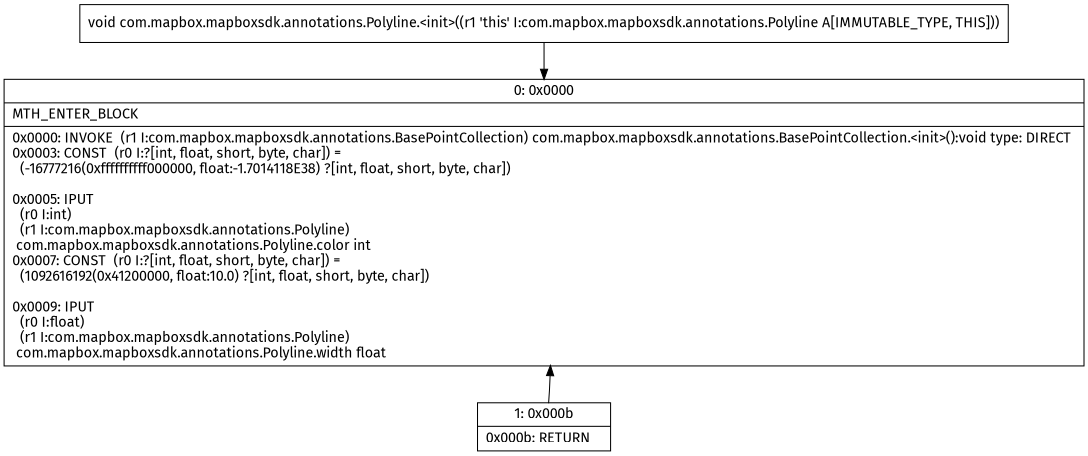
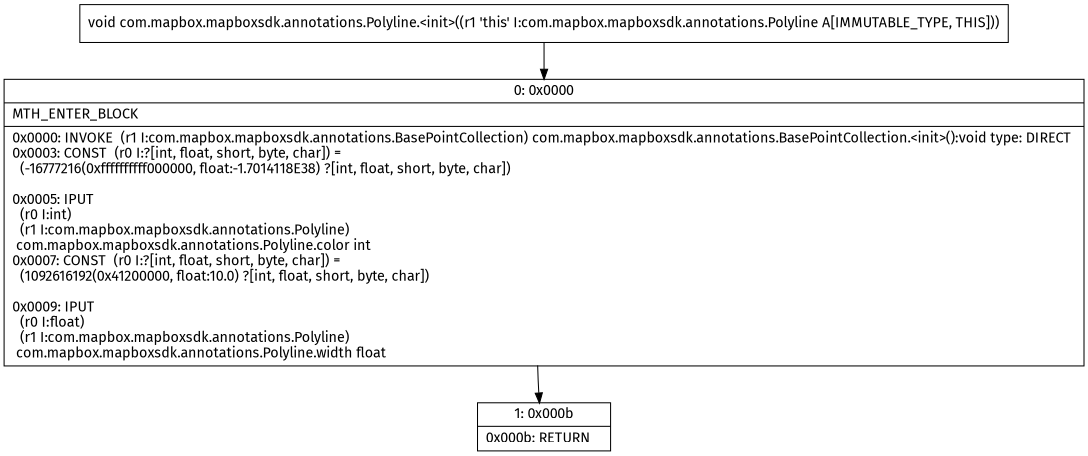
edge "1: 0x000b" -> "0: 0x0000": reversed
